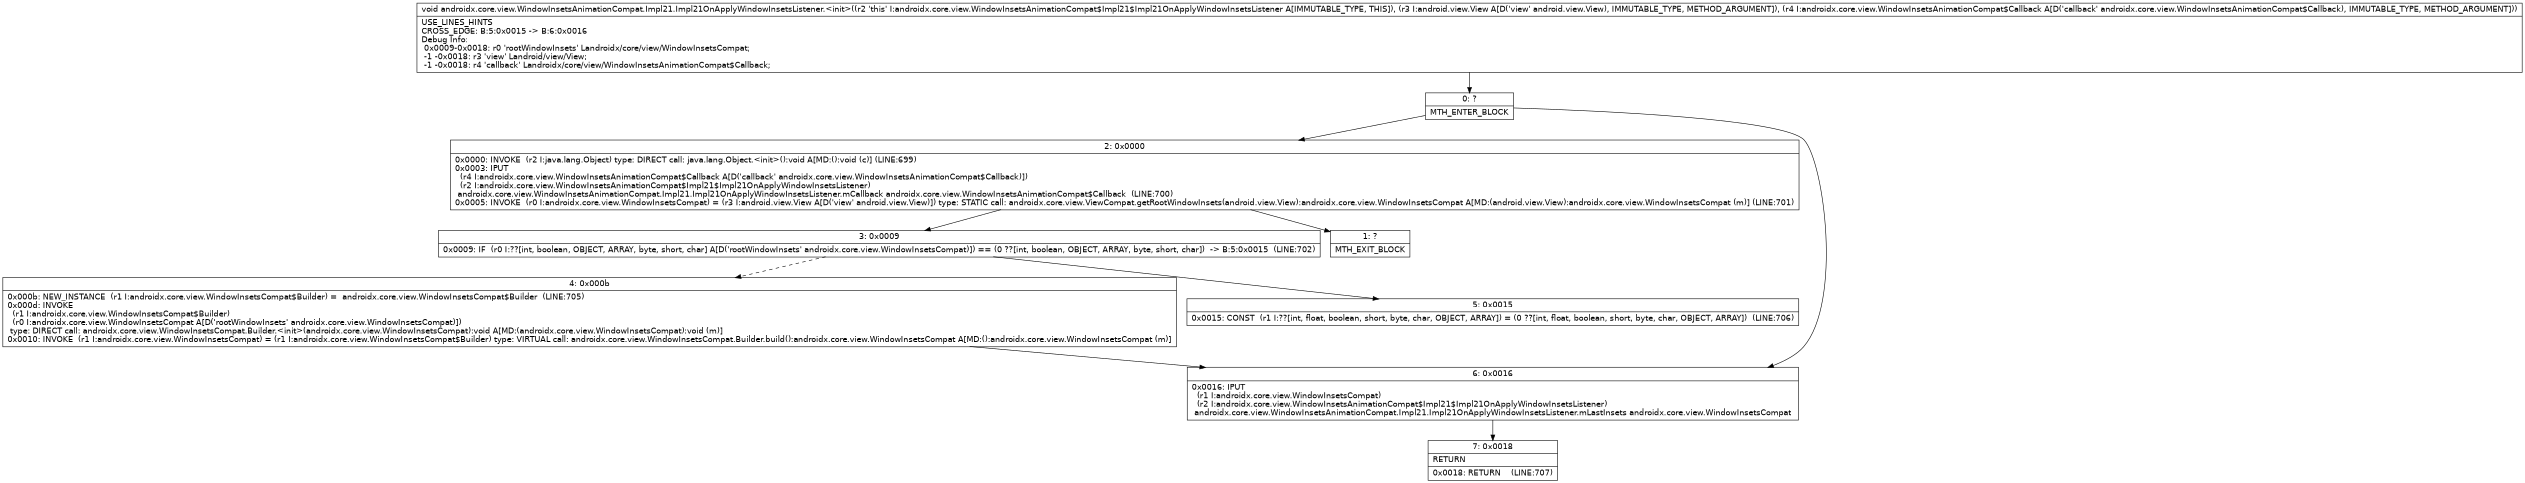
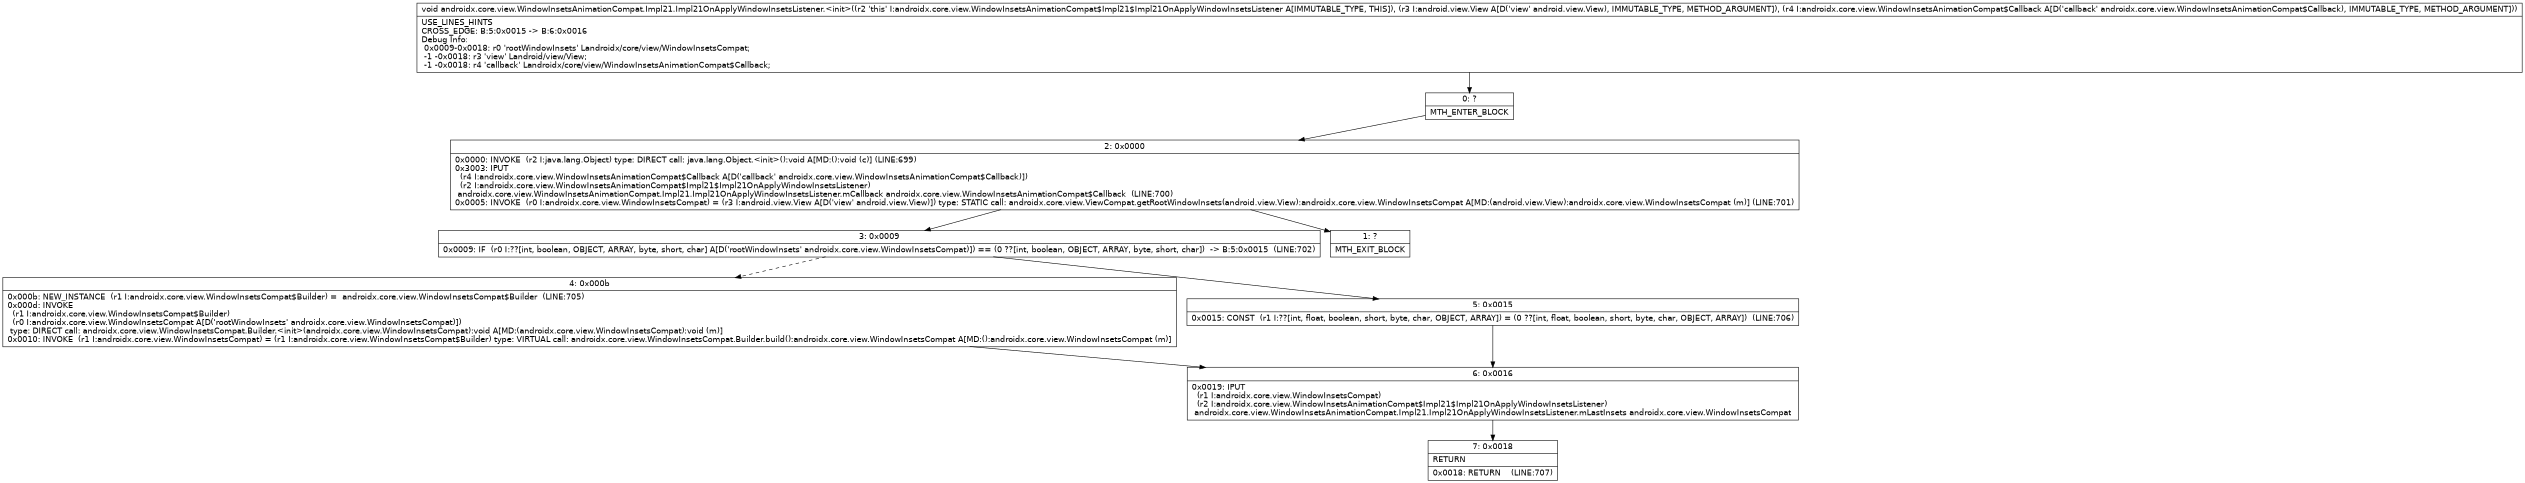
edge "0: ?" -> "6: 0x0016": now "5: 0x0015" -> "6: 0x0016"
node "2: 0x0000": text "0x0003: IPUT" -> "0x3003: IPUT"
node "6: 0x0016": text "0x0016: IPUT" -> "0x0019: IPUT"
